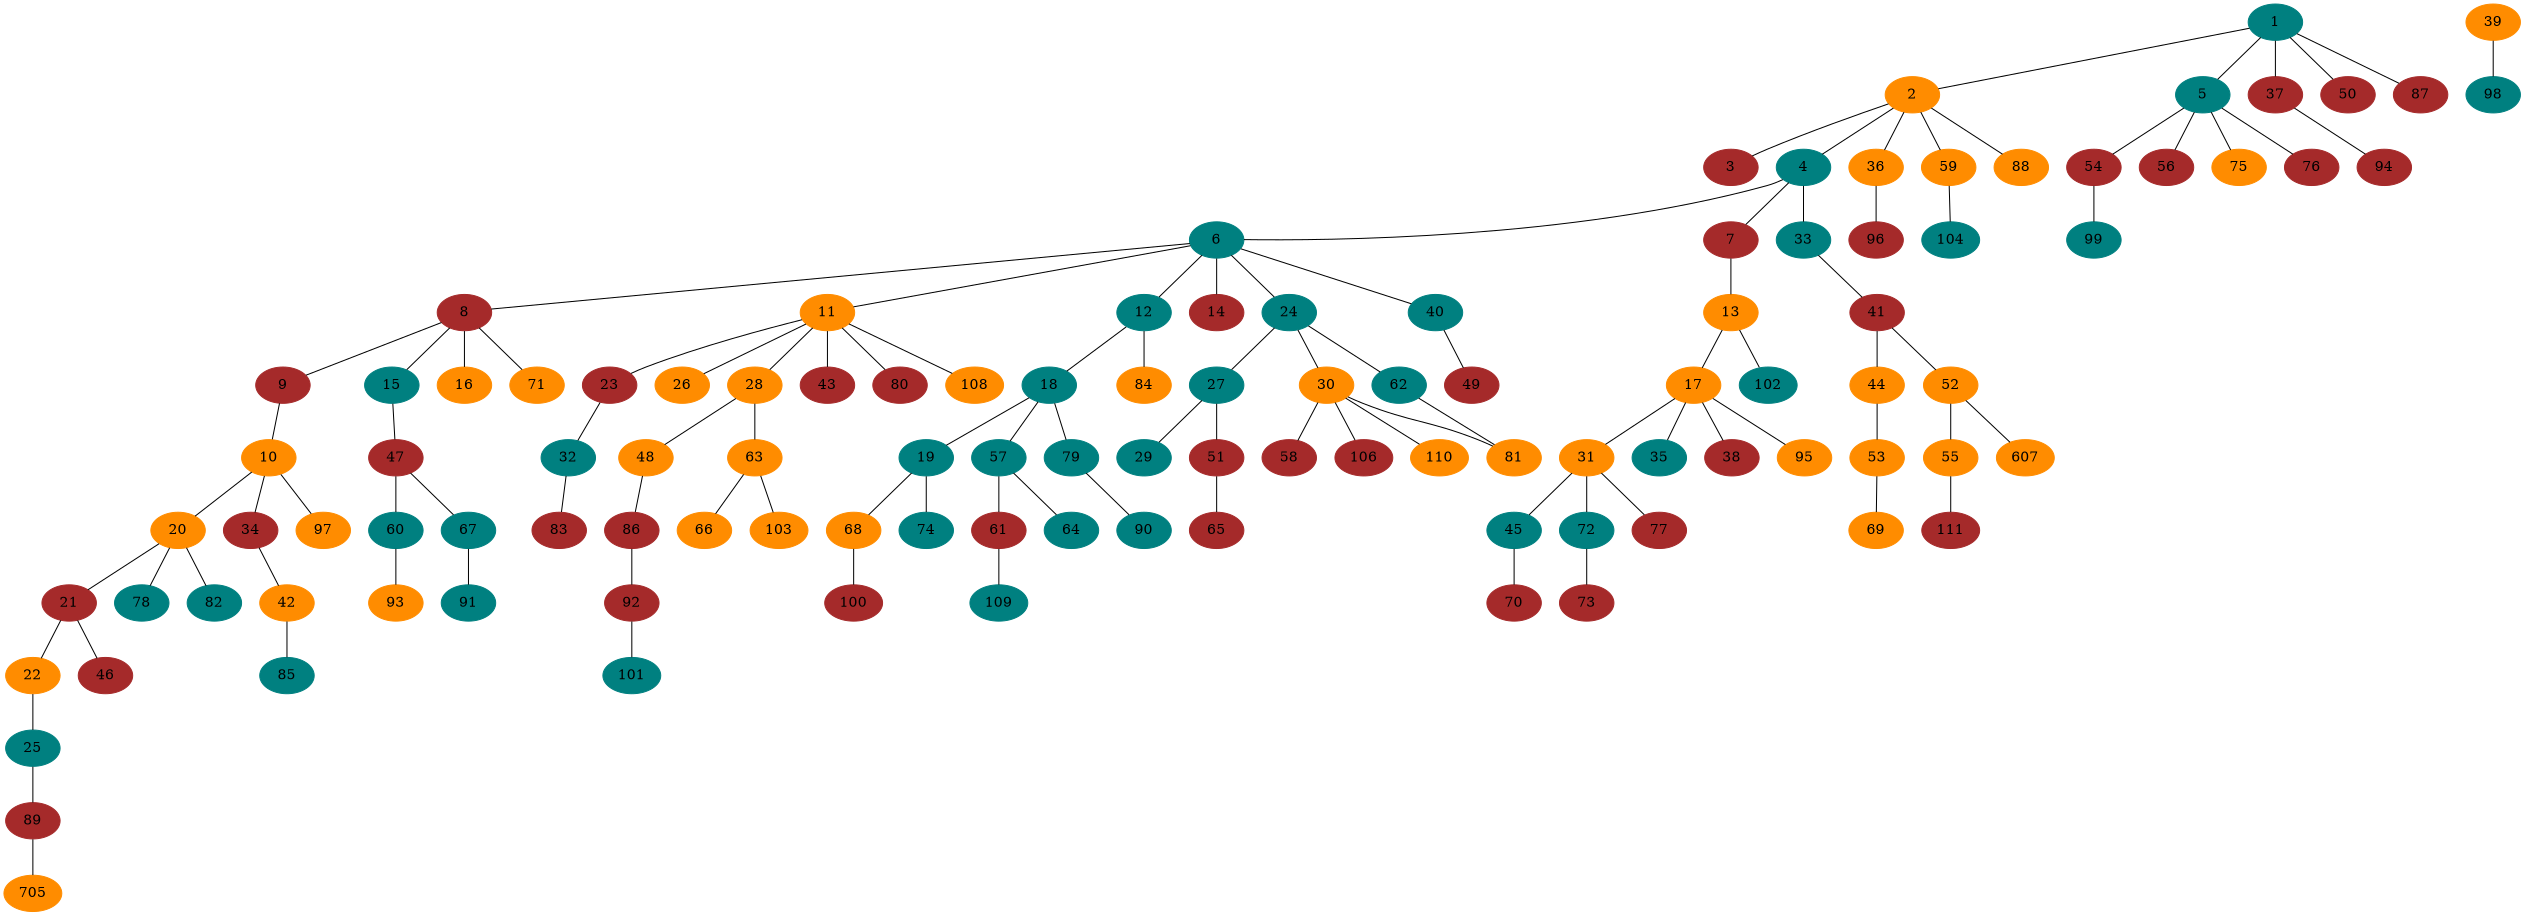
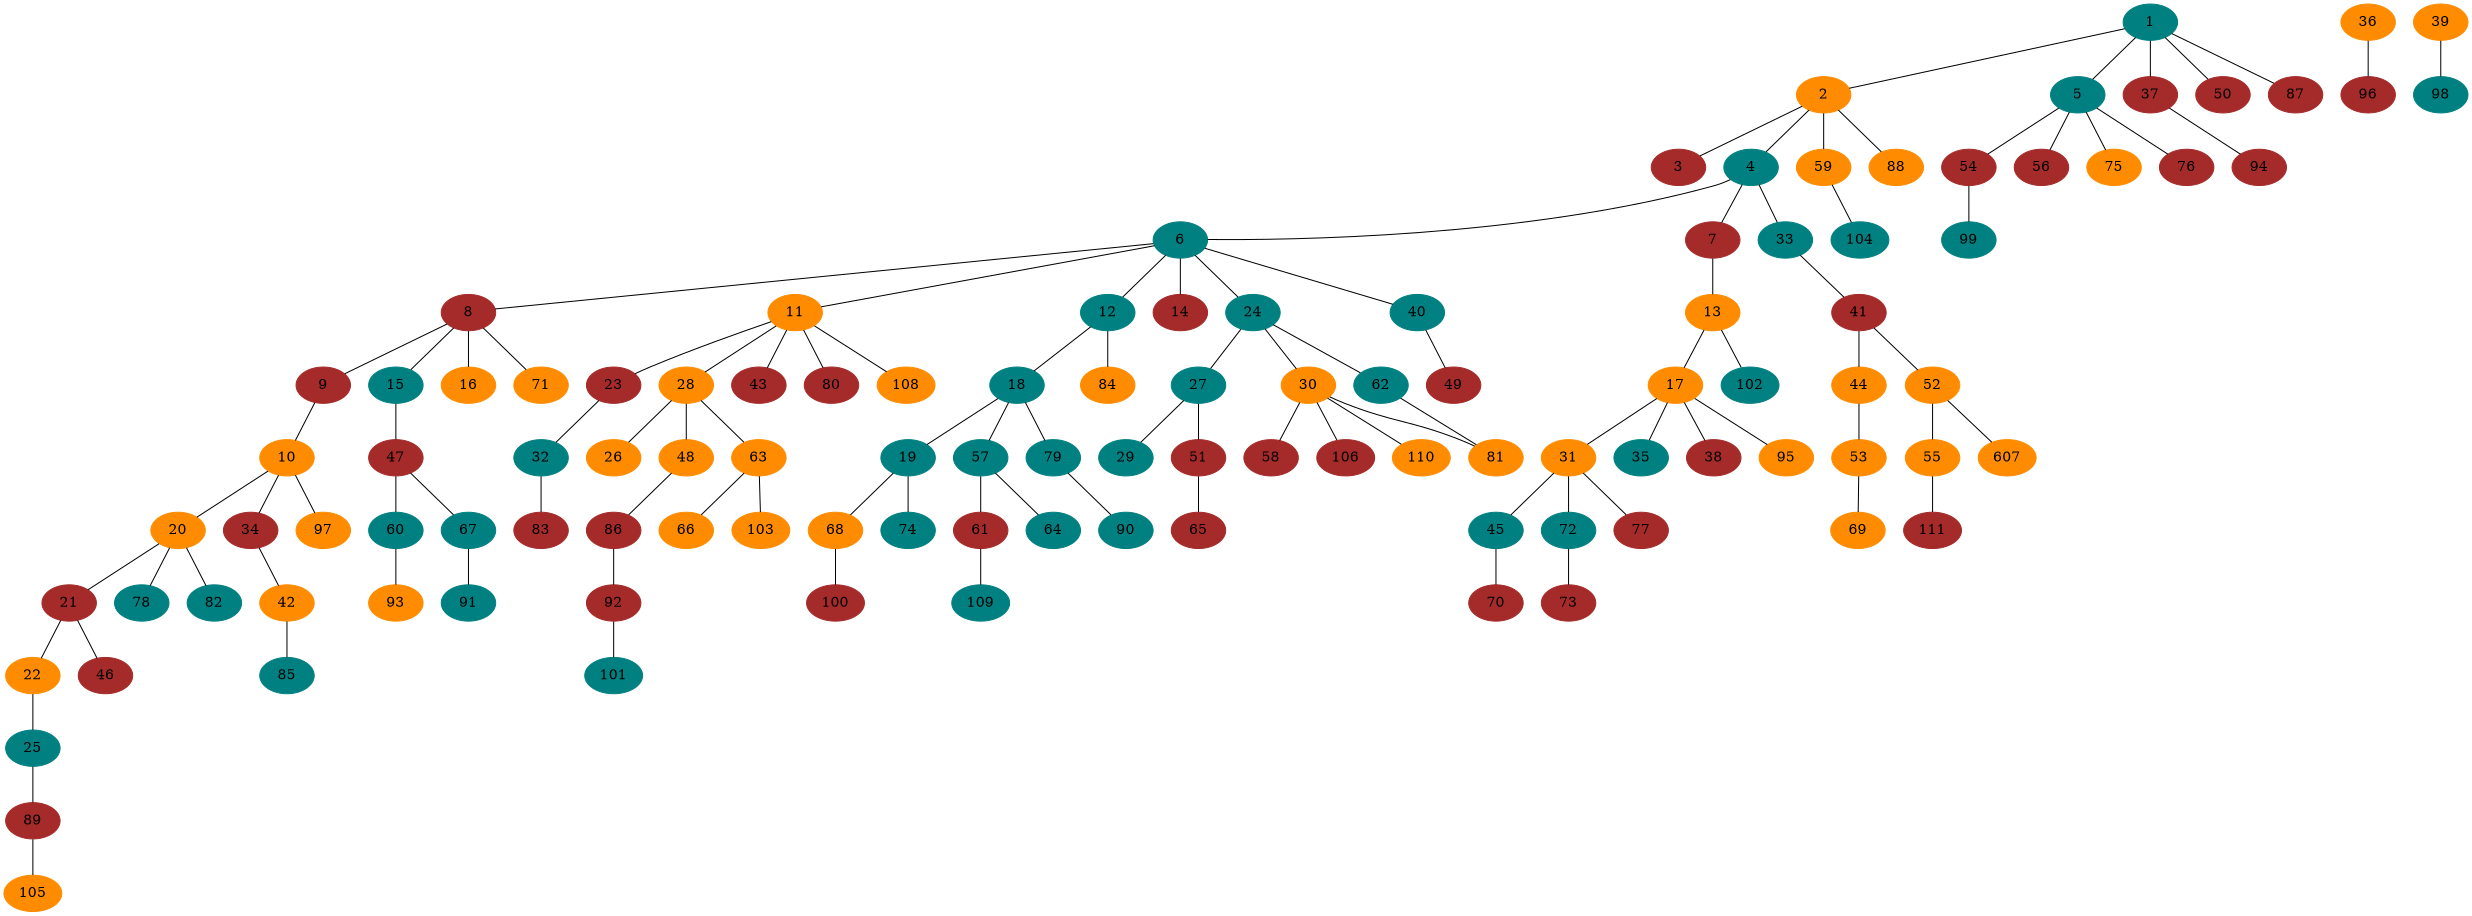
edge "2" -- "36": removed
edge "11" -- "26": now "28" -- "26"
node "705": label "705" -> "105"
